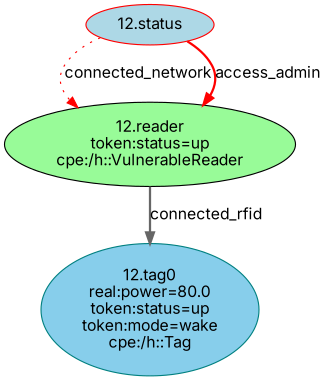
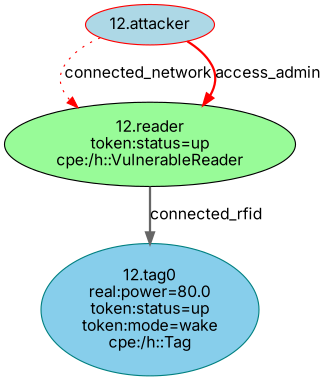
node "12.status": label "12.status" -> "12.attacker"
